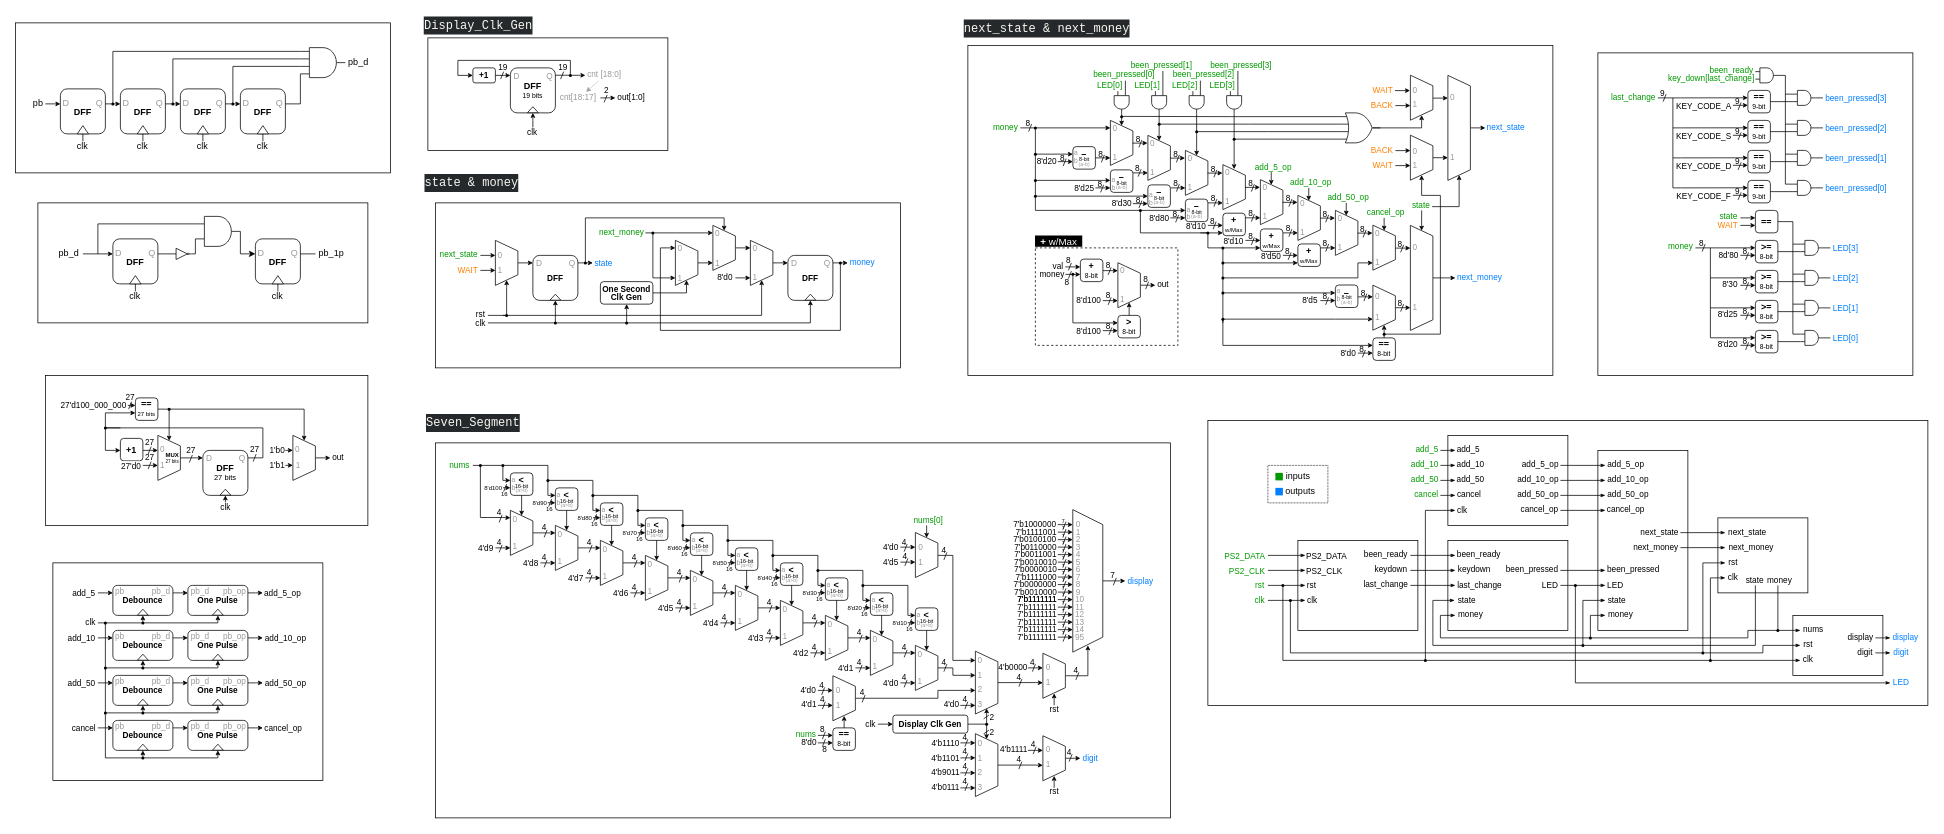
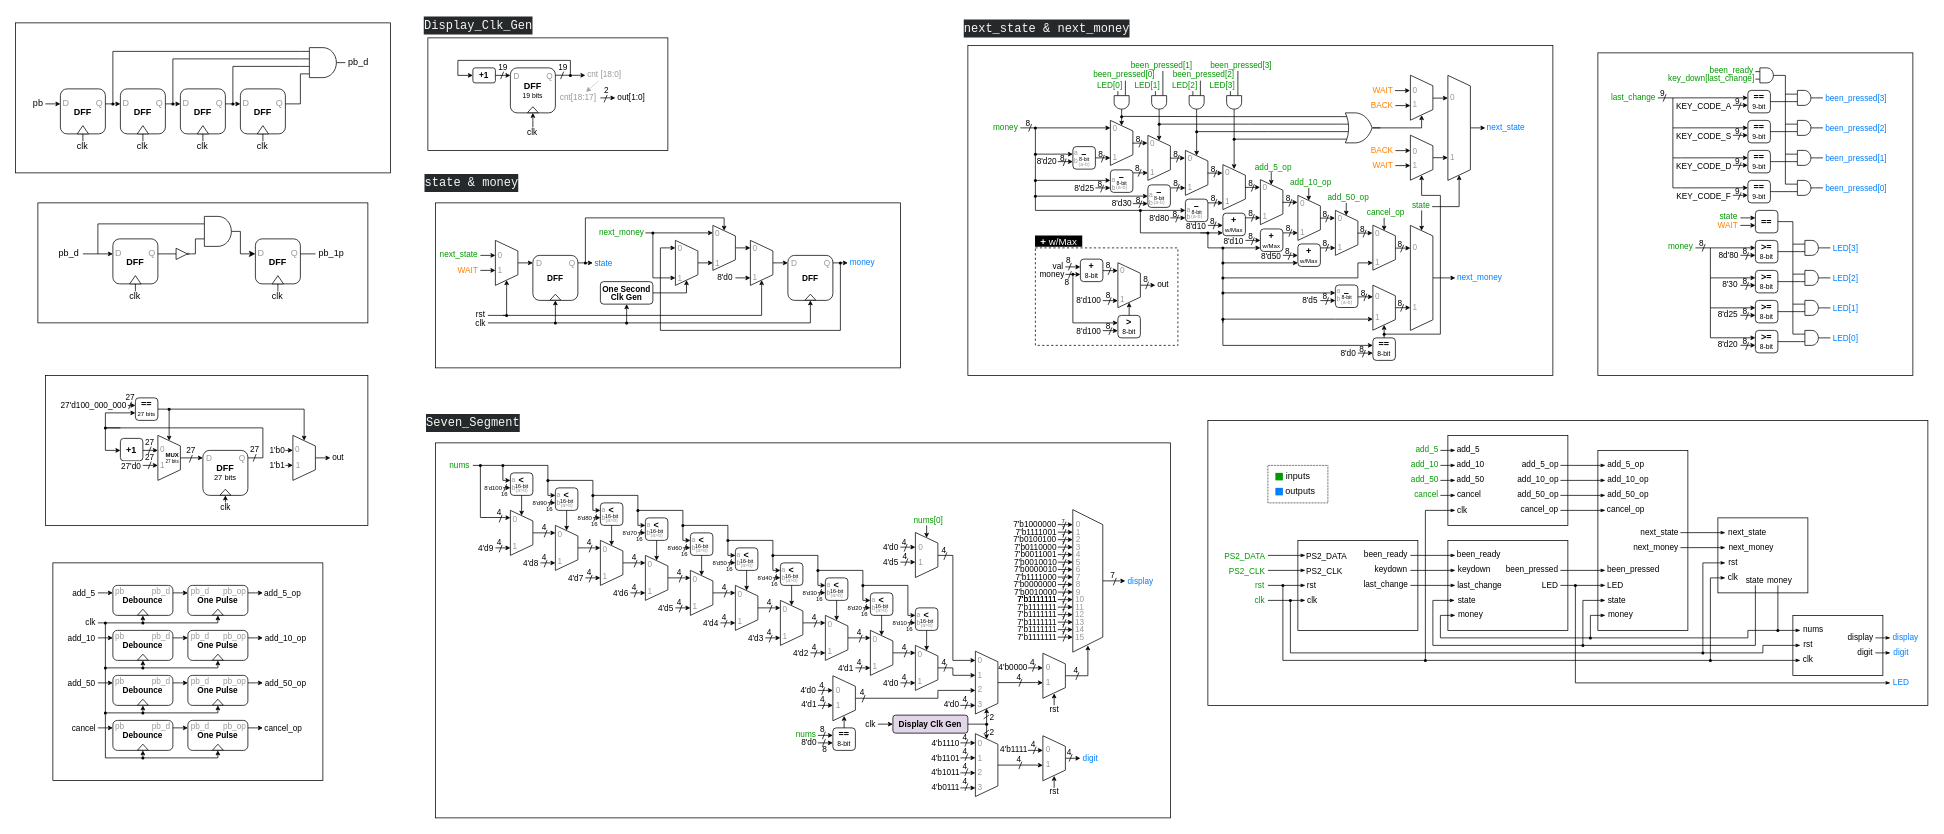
node "95": label "95" -> "15"
node "Display Clk Gen": fillcolor #ffffff -> #e1d5e7
node "4'b9011": label "4'b9011" -> "4'b1011"
